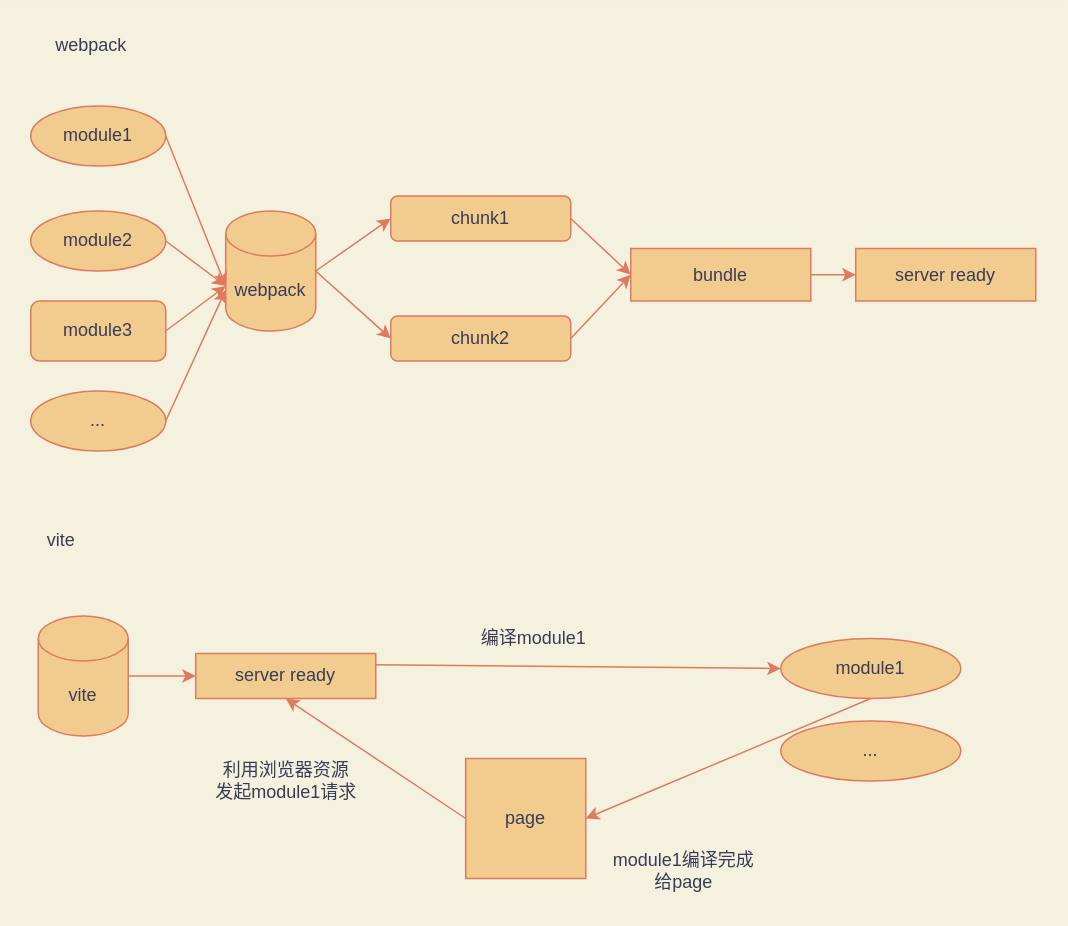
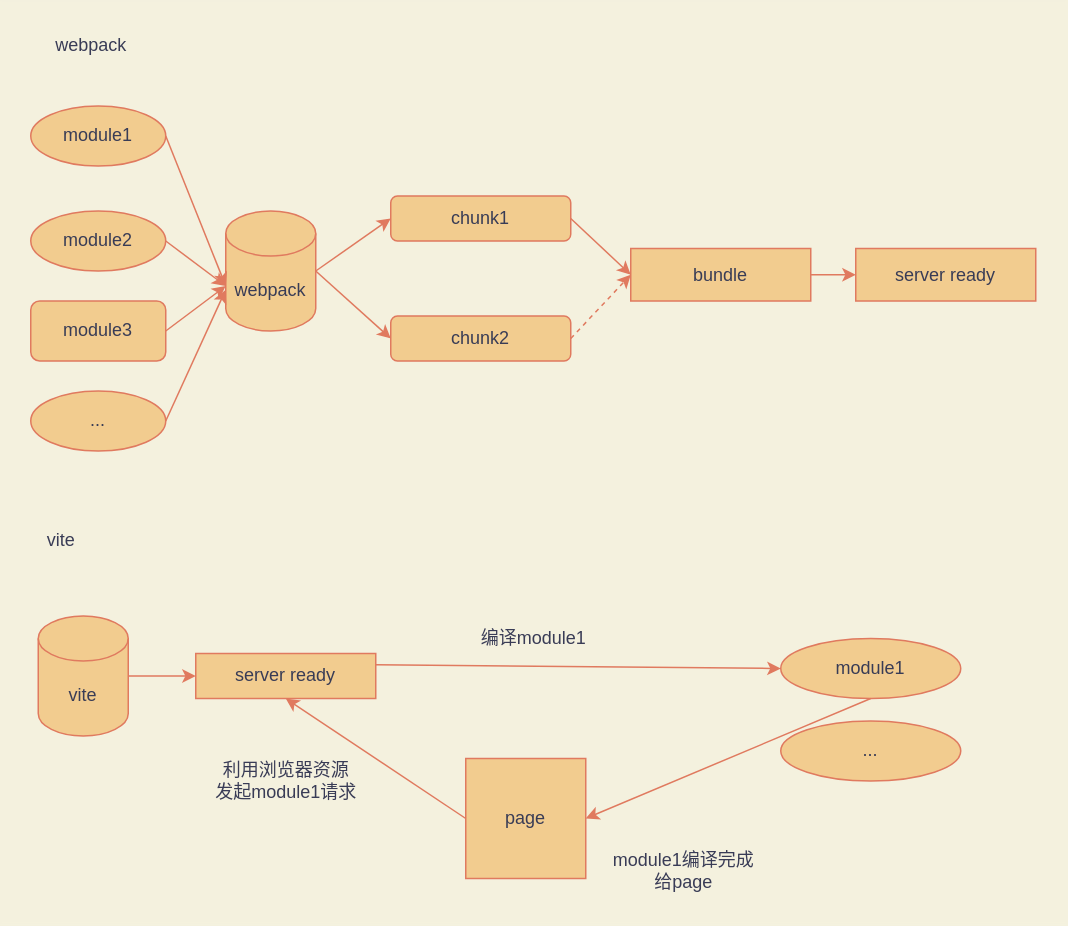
edge "chunk2" -> "bundle": style solid -> dashed
